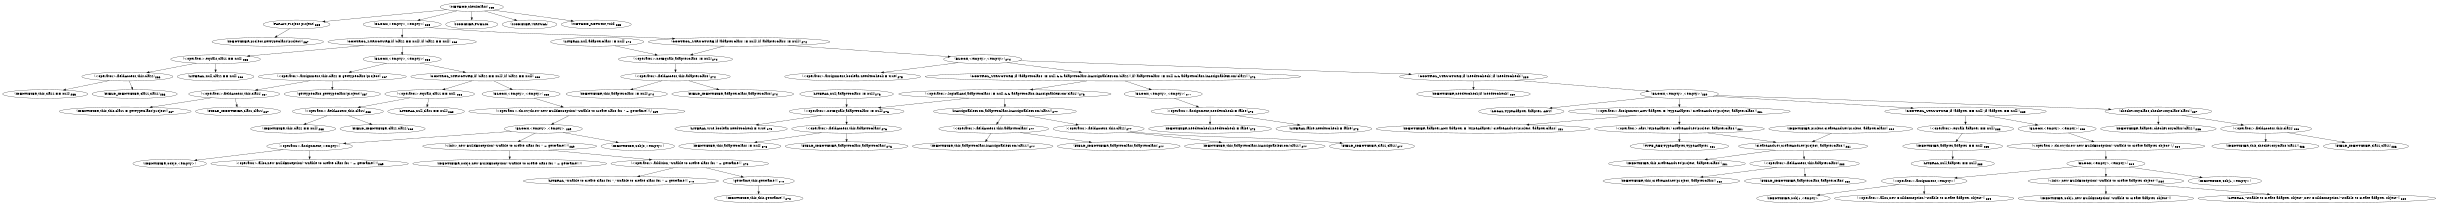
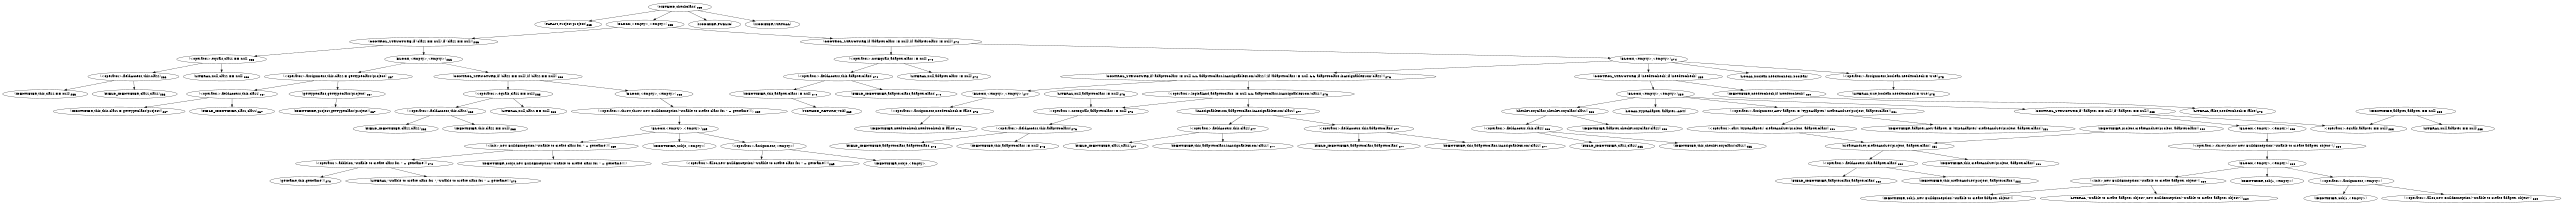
edge "(METHOD,checkClass)" -> "(METHOD_RETURN,void)": now "(IDENTIFIER,this,adapterClass != null)" -> "(METHOD_RETURN,void)"
edge "(PARAM,Project project)" -> "(IDENTIFIER,project,getTypeClass(project))": now "(getTypeClass,getTypeClass(project))" -> "(IDENTIFIER,project,getTypeClass(project))"
edge "(LITERAL,null,adapterClass != null)" -> "(<operator>.notEquals,adapterClass != null)": reversed
node "(LOCAL,boolean needToCheck: boolean)": added
node "(checkProxyClass,checkProxyClass(clazz))": text "287" -> "286"
edge "(<operator>.notEquals,adaptToClass != null)" -> "(LITERAL,true,boolean needToCheck = true)": now "(<operator>.assignment,boolean needToCheck = true)" -> "(LITERAL,true,boolean needToCheck = true)"
edge "(<operator>.assignment,needToCheck = false)" -> "(LITERAL,false,needToCheck = false)": now "(IDENTIFIER,needToCheck,if (needToCheck))" -> "(LITERAL,false,needToCheck = false)"
edge "(<operator>.equals,adapter == null)" -> "(IDENTIFIER,adapter,adapter == null)": reversed
node "(TYPE_REF,TypeAdapter,TypeAdapter)": removed
node "(IDENTIFIER,this,this.getName())": removed
